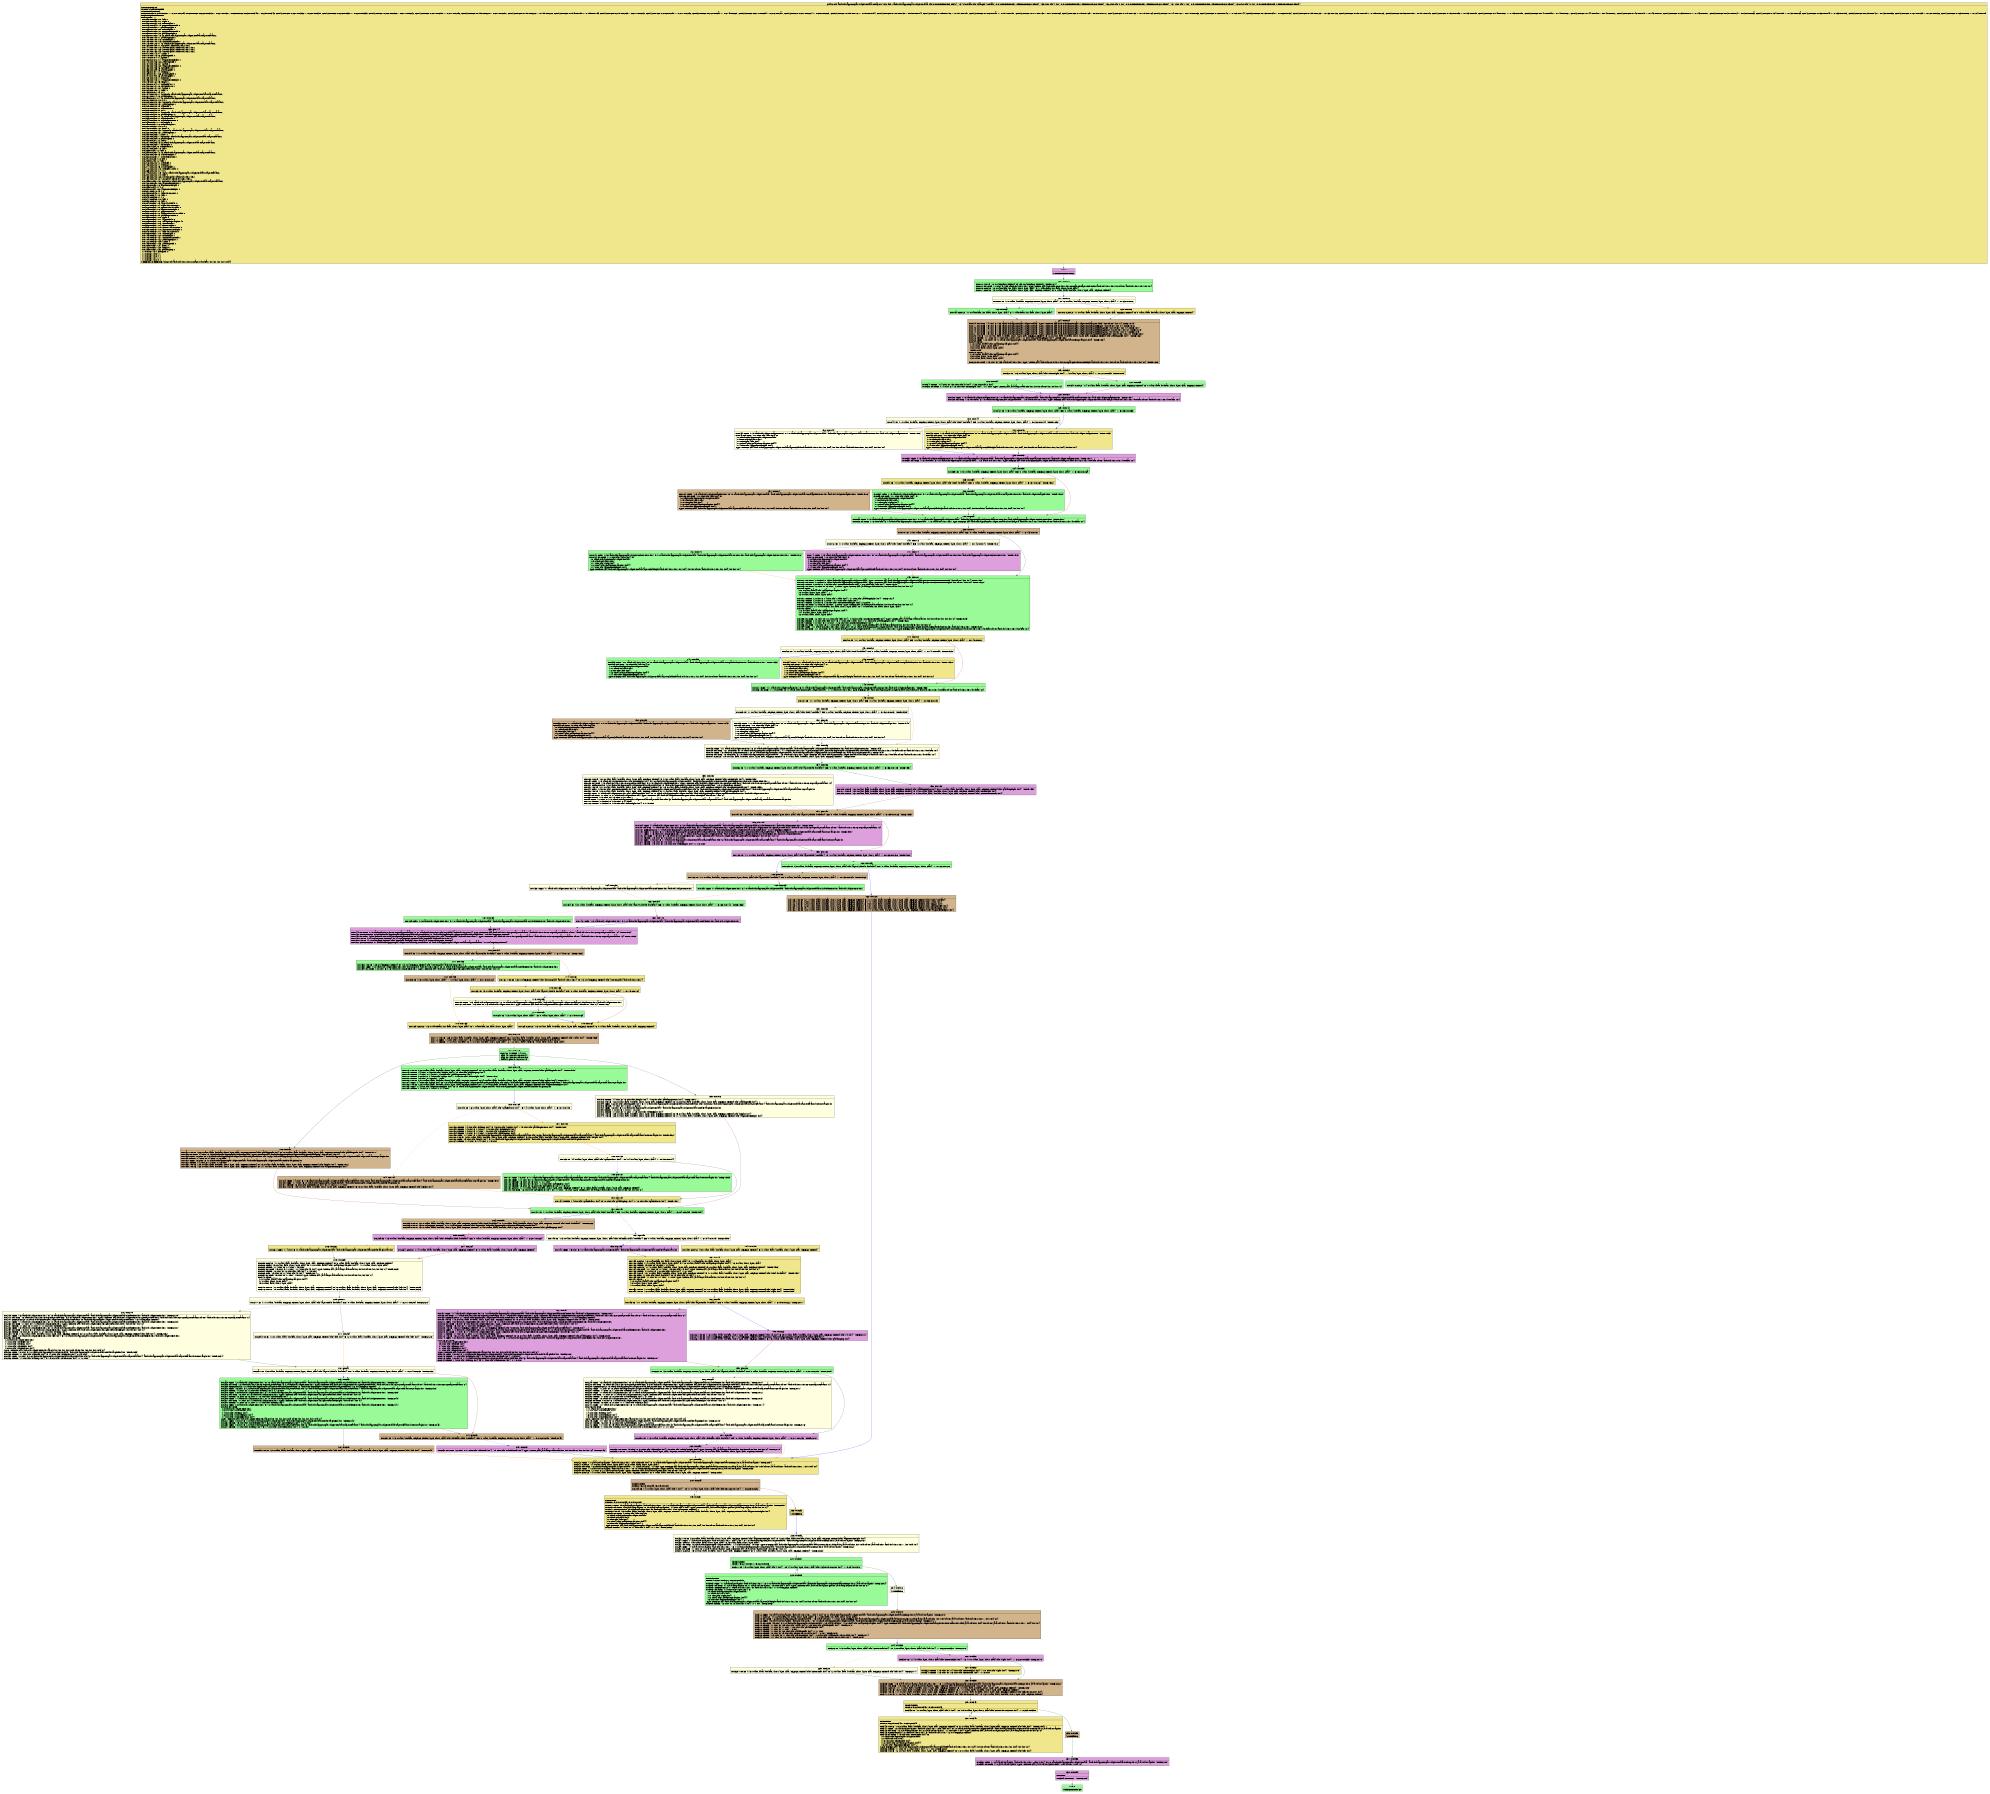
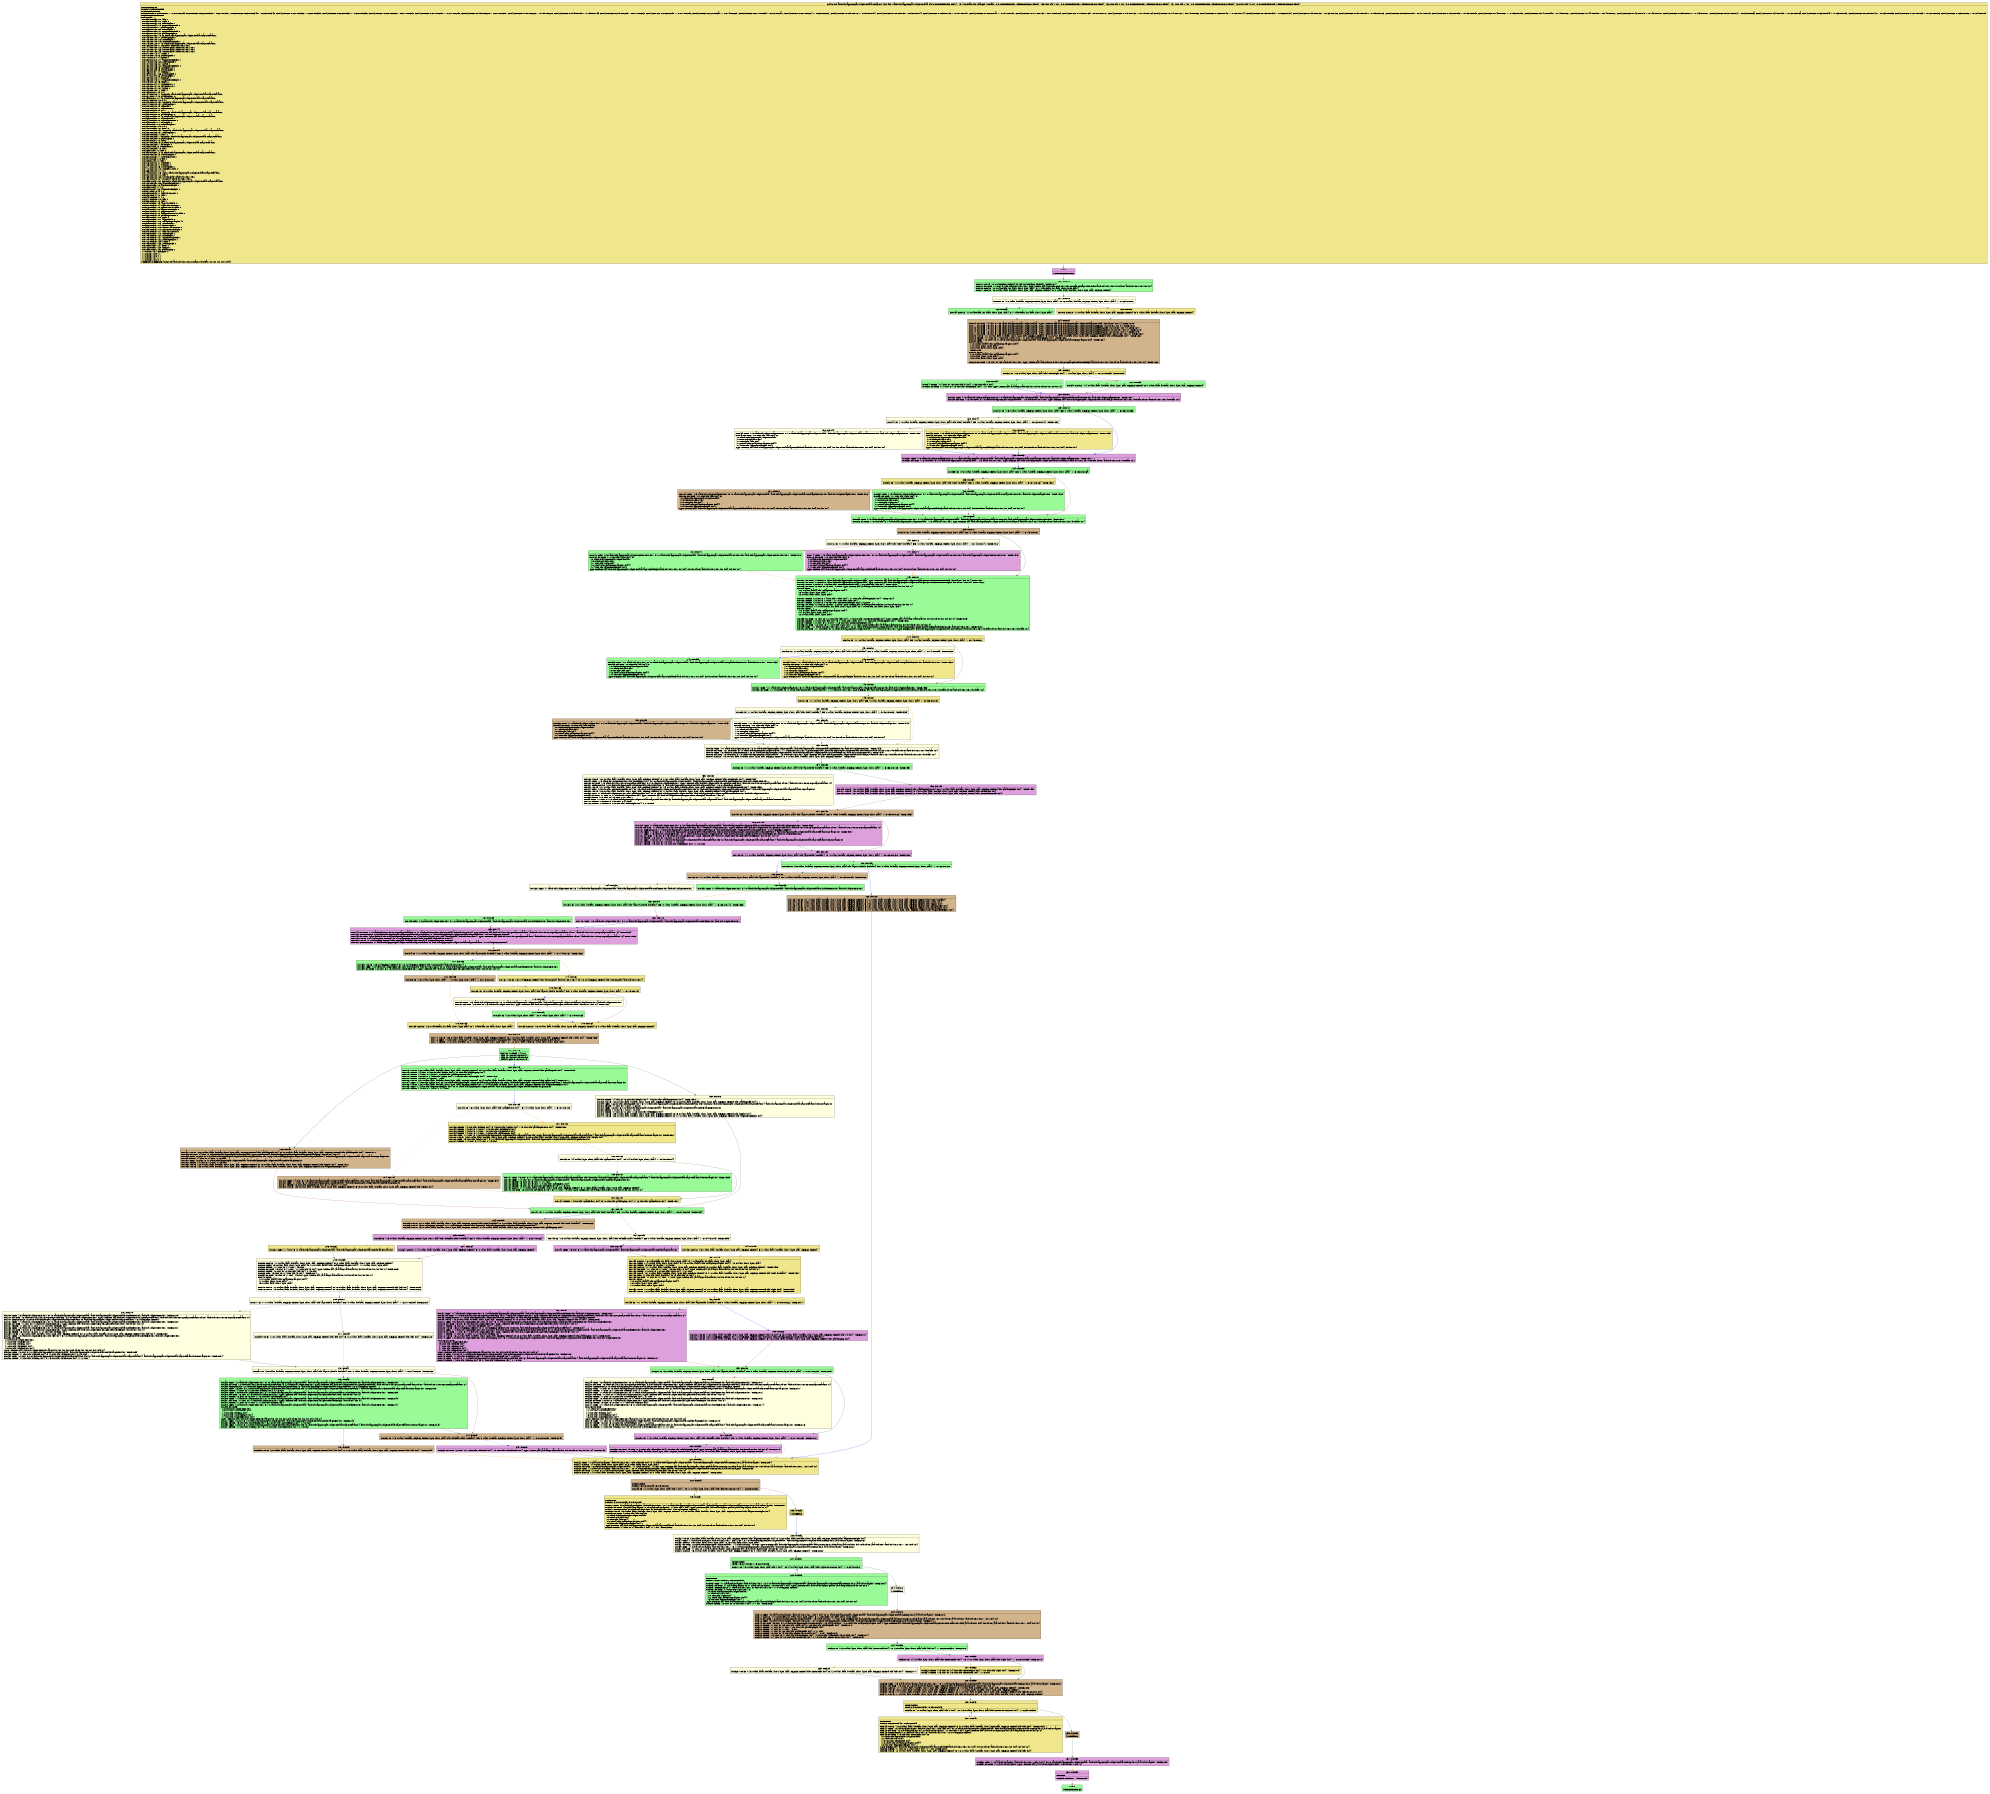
edge "129: 0x0042" -> "131: 0x0046": now "129: 0x0042" -> "133: 0x0053"
node "222: 0x0303": text "LOOP_START" -> "LOOP_END"
